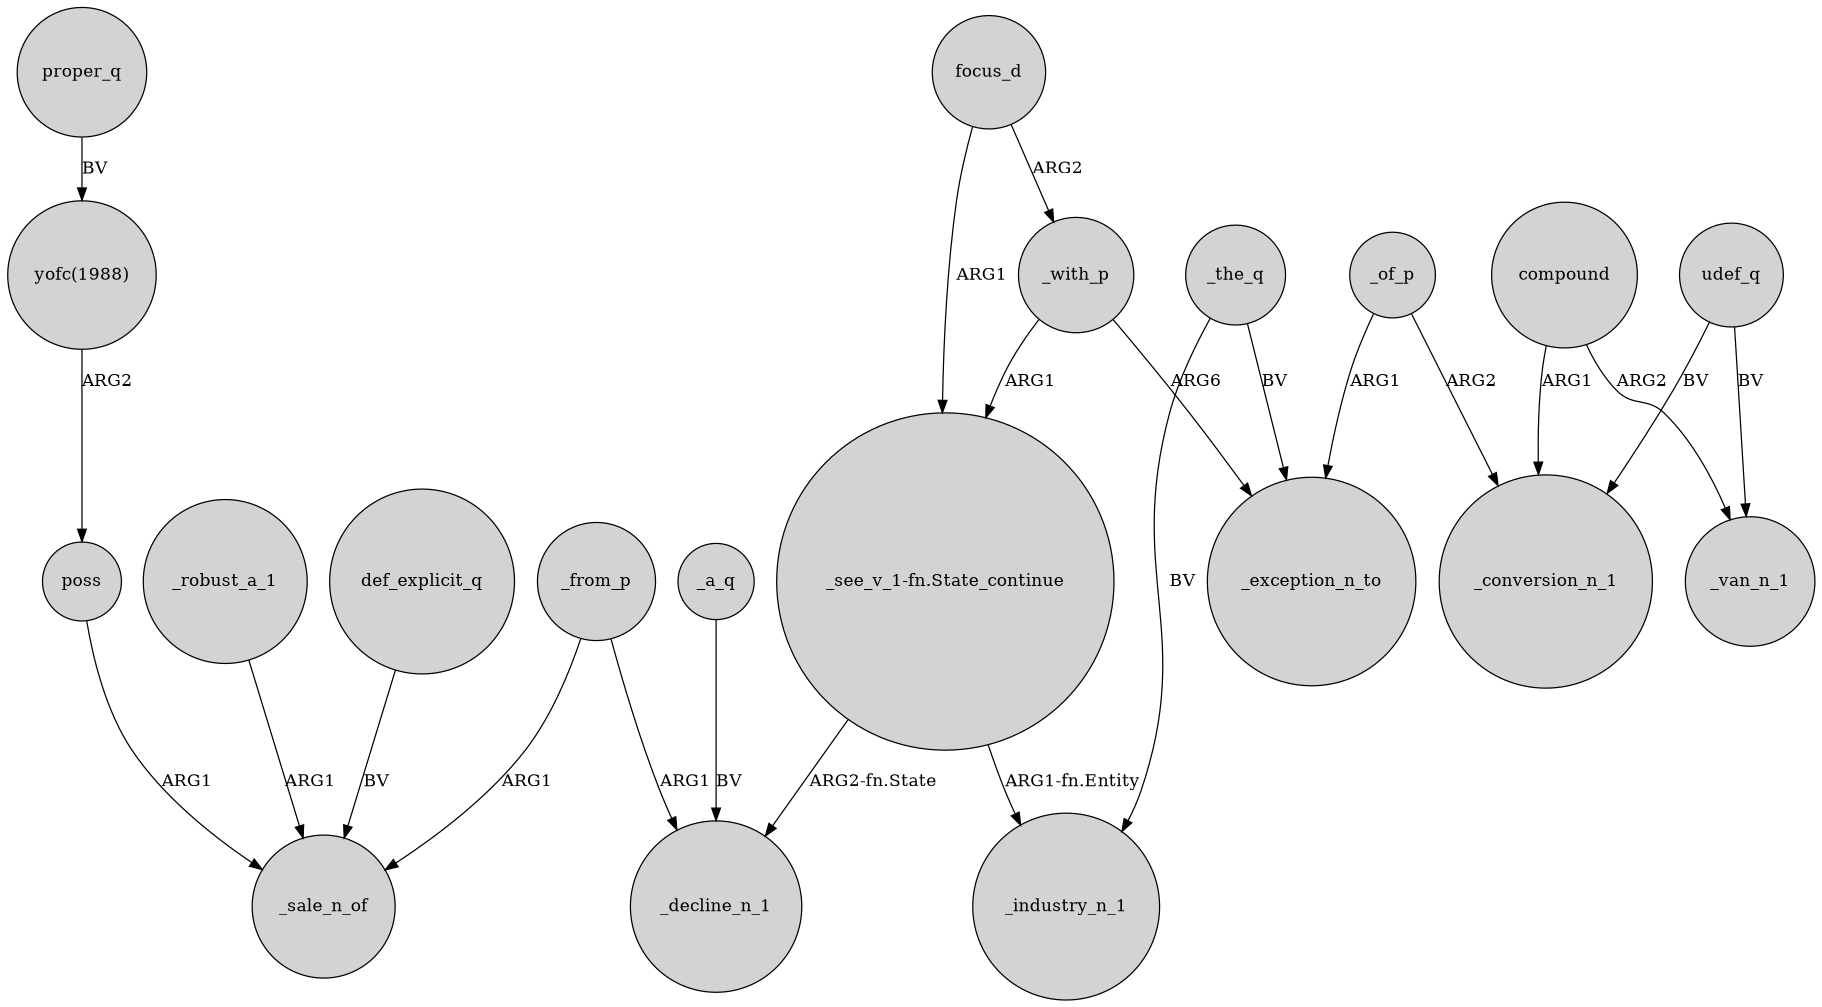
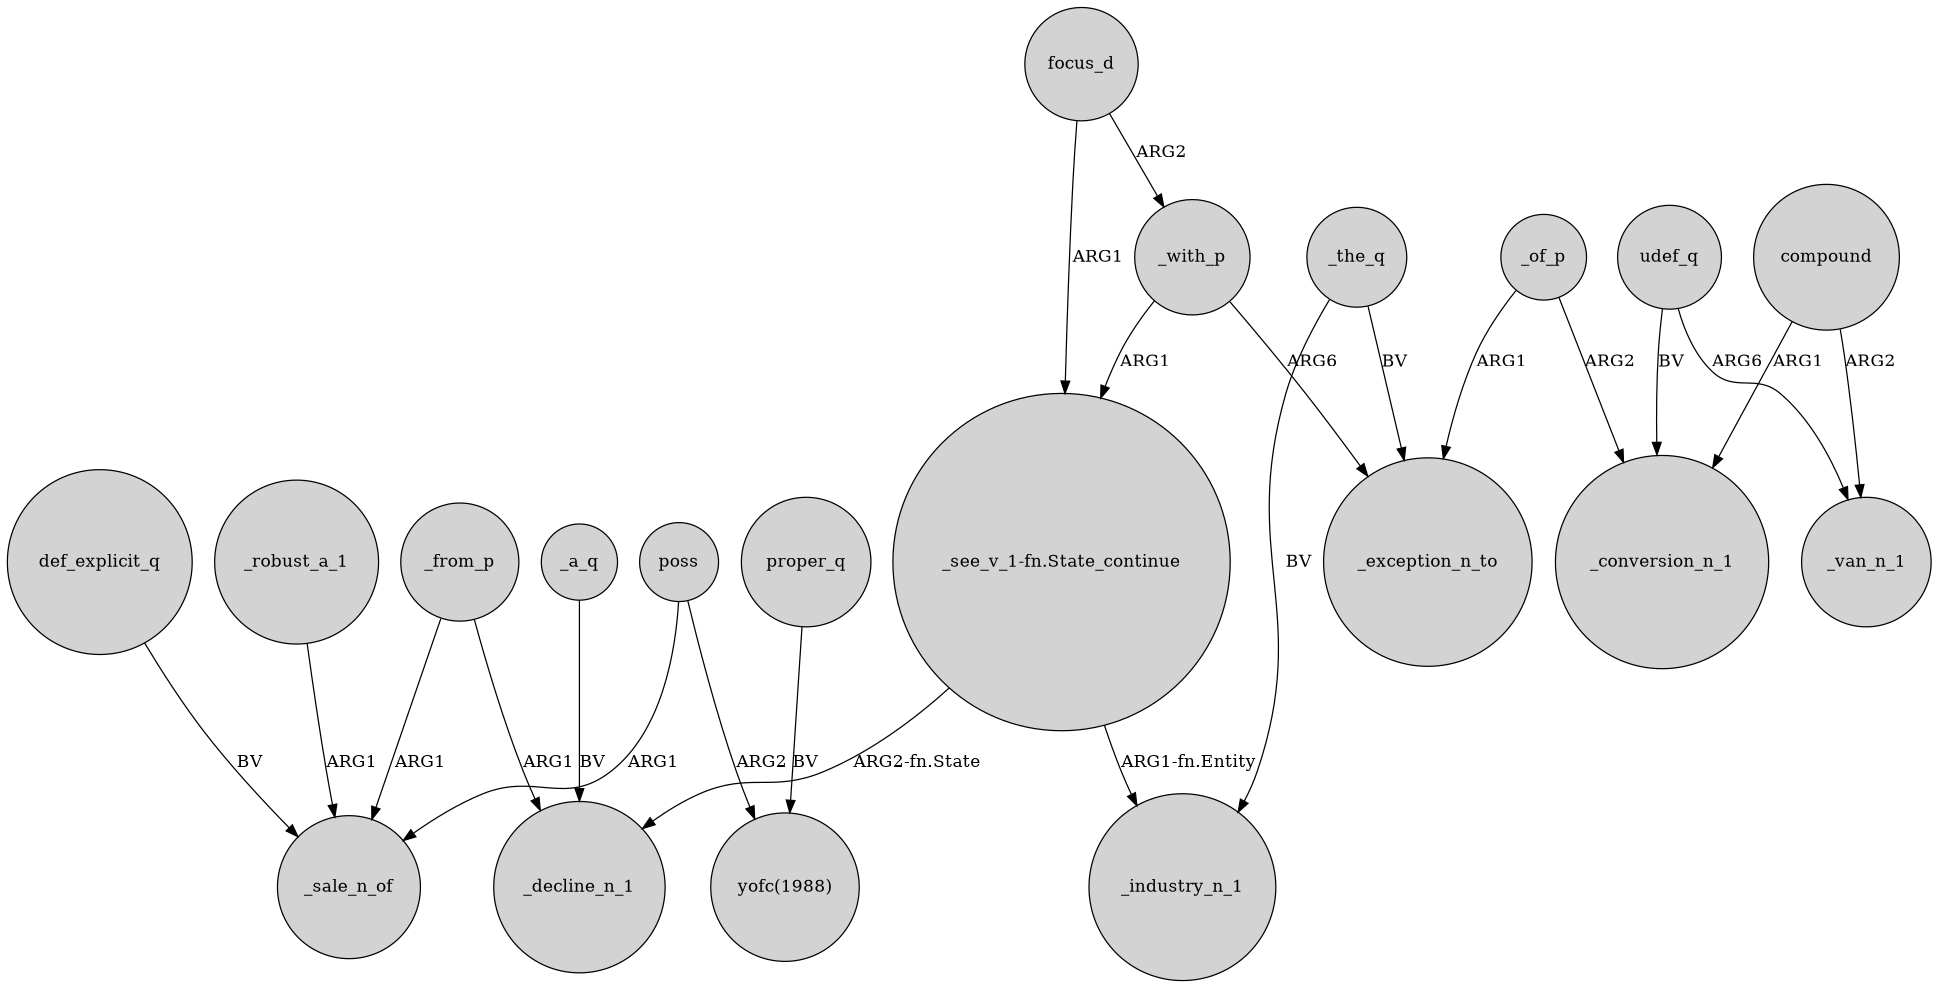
edge "udef_q" -> "_van_n_1": label "BV" -> "ARG6"
edge "yofc(1988)" -> "poss": reversed
